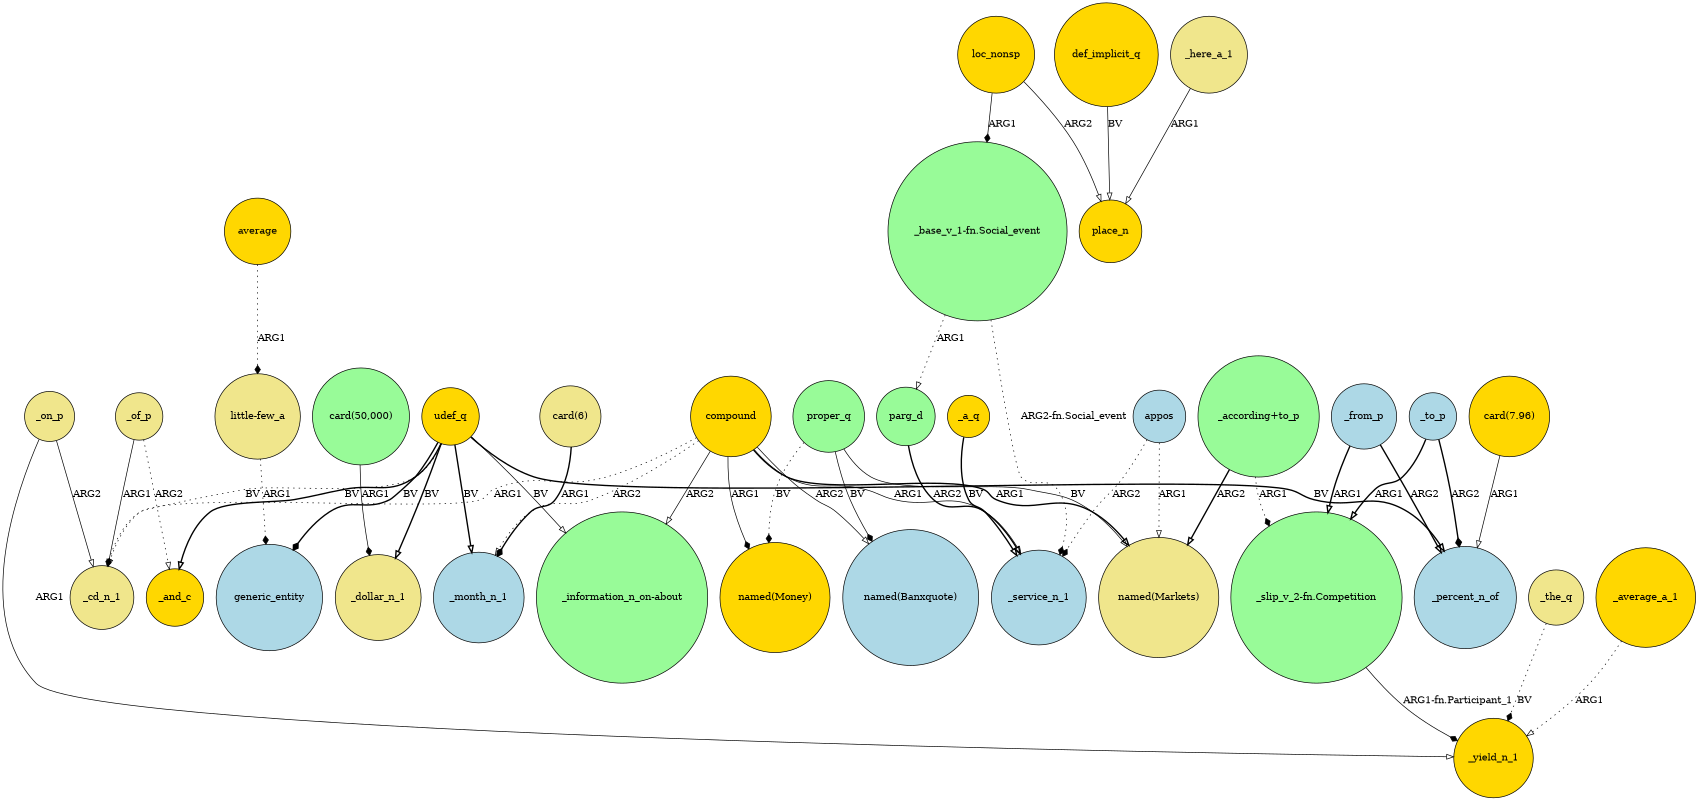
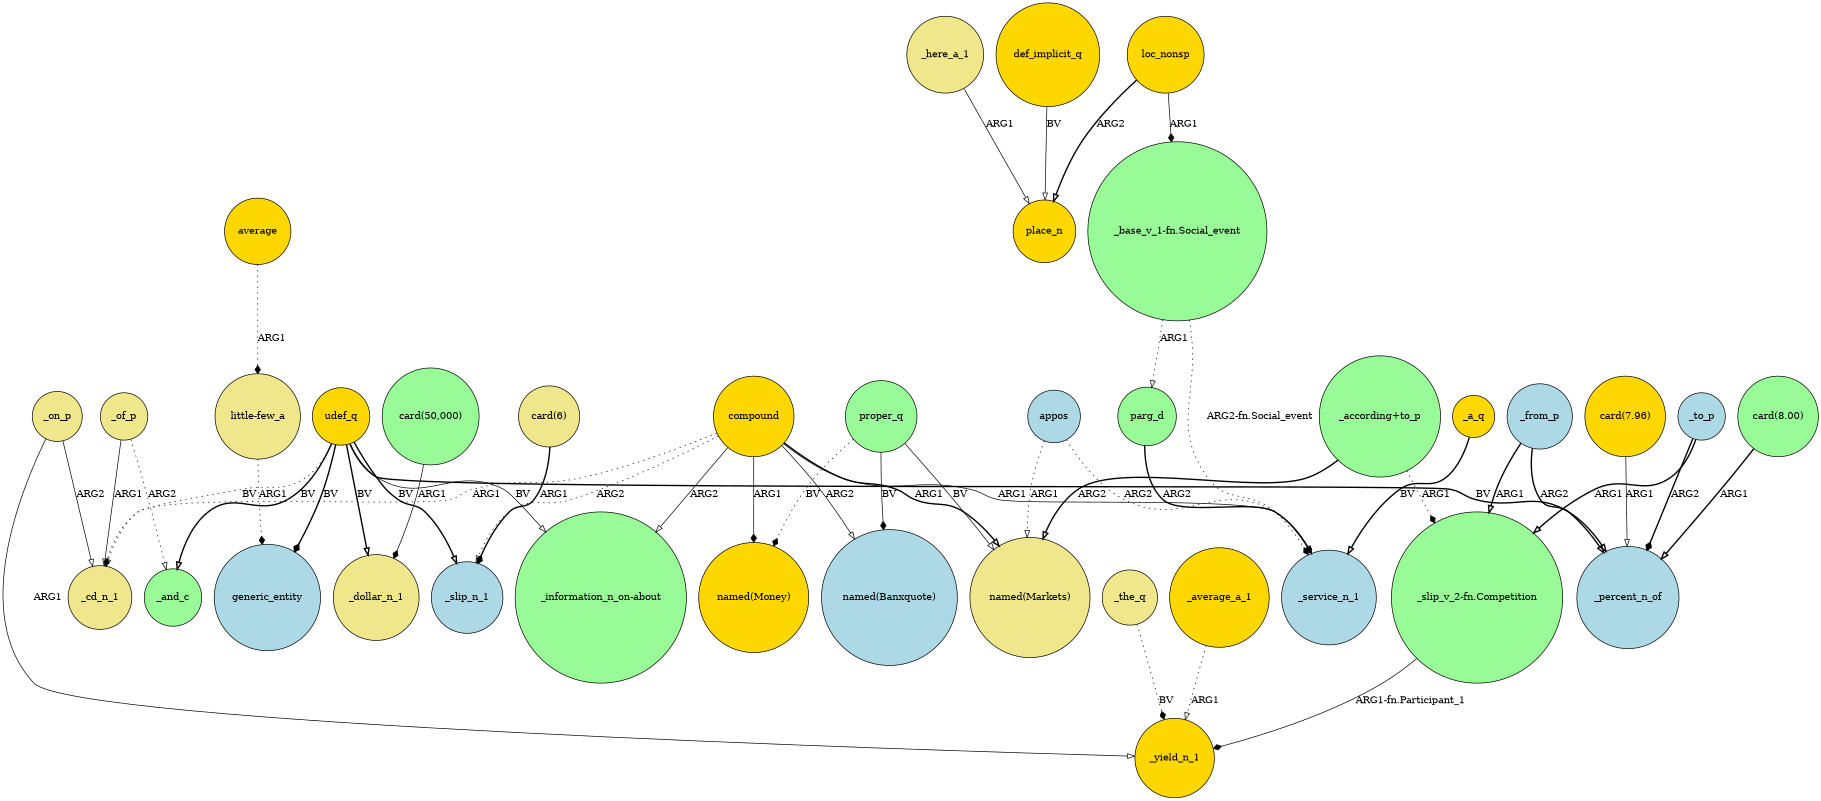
edge "loc_nonsp" -> "place_n": style solid -> bold
node "card(8.00)": added
node "_and_c": fillcolor gold -> palegreen
node "_month_n_1": label "_month_n_1" -> "_slip_n_1"
